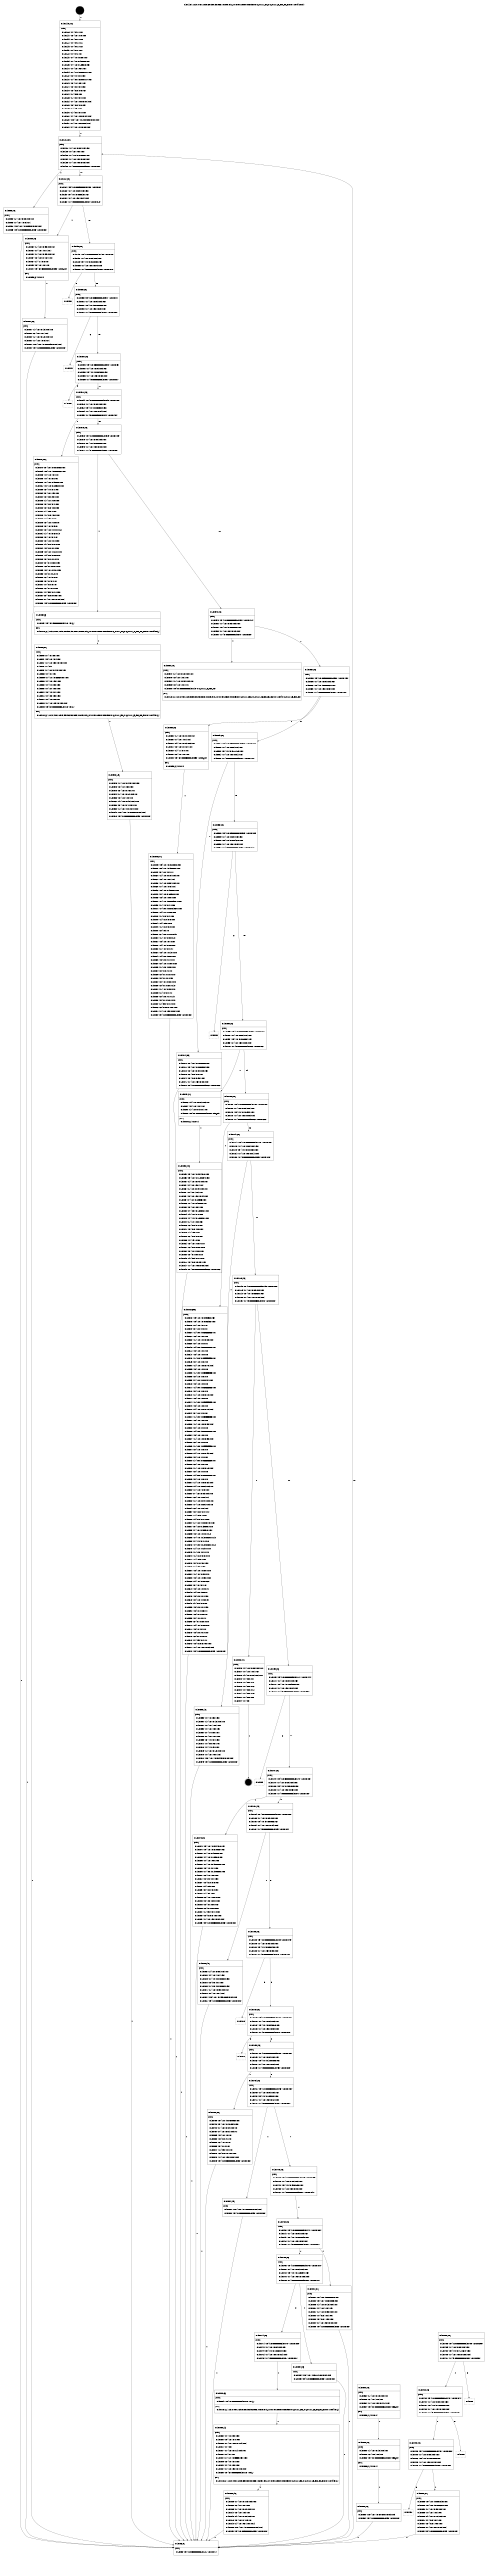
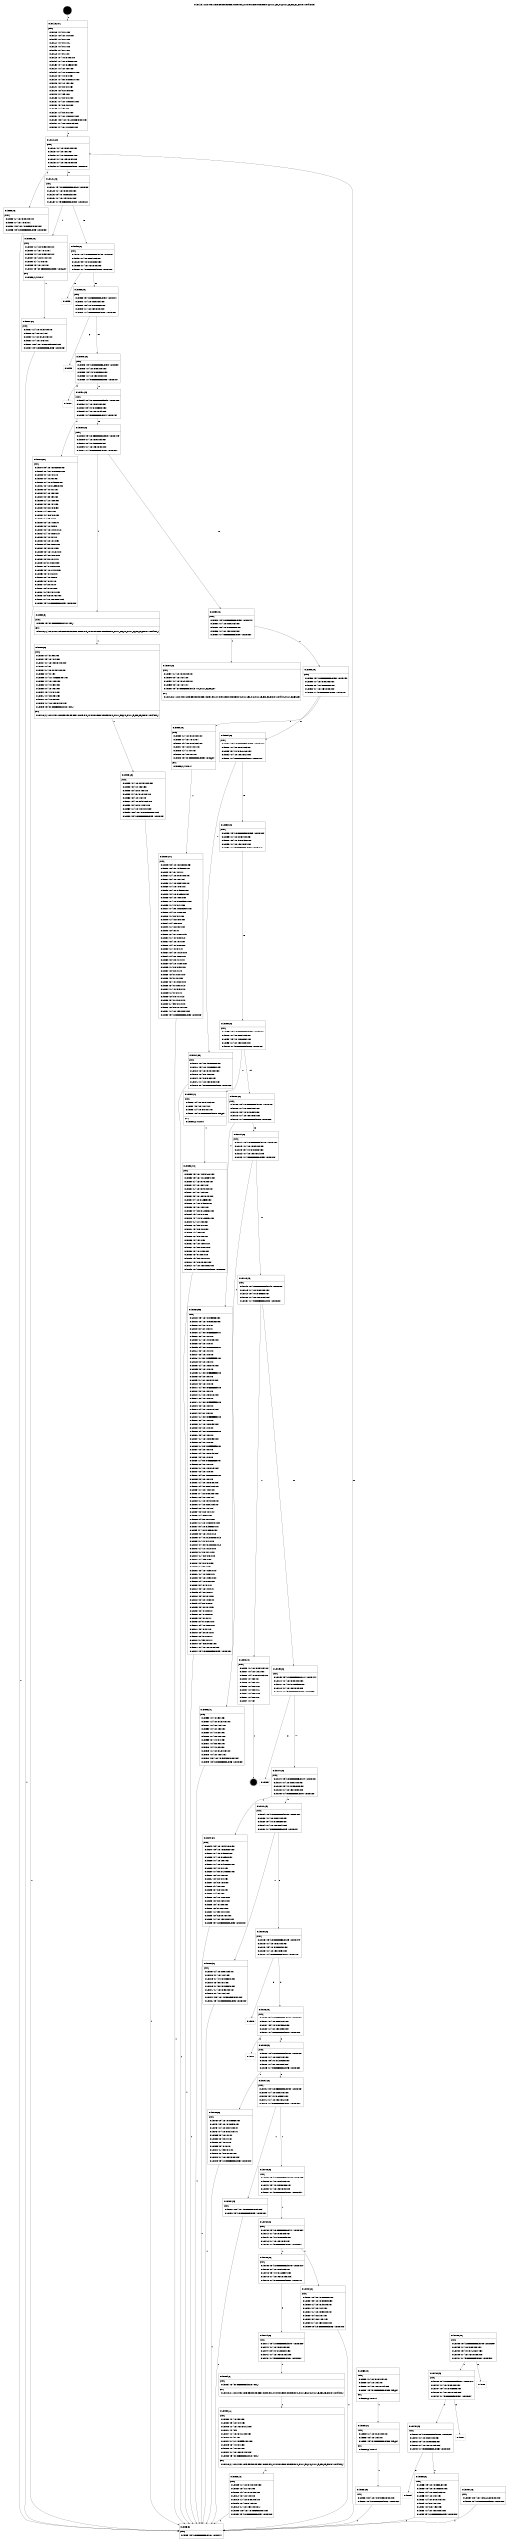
node "0x401f8b": removed
edge "0x401758 [28]" -> "0x401b52 [15]": removed, label "1"
